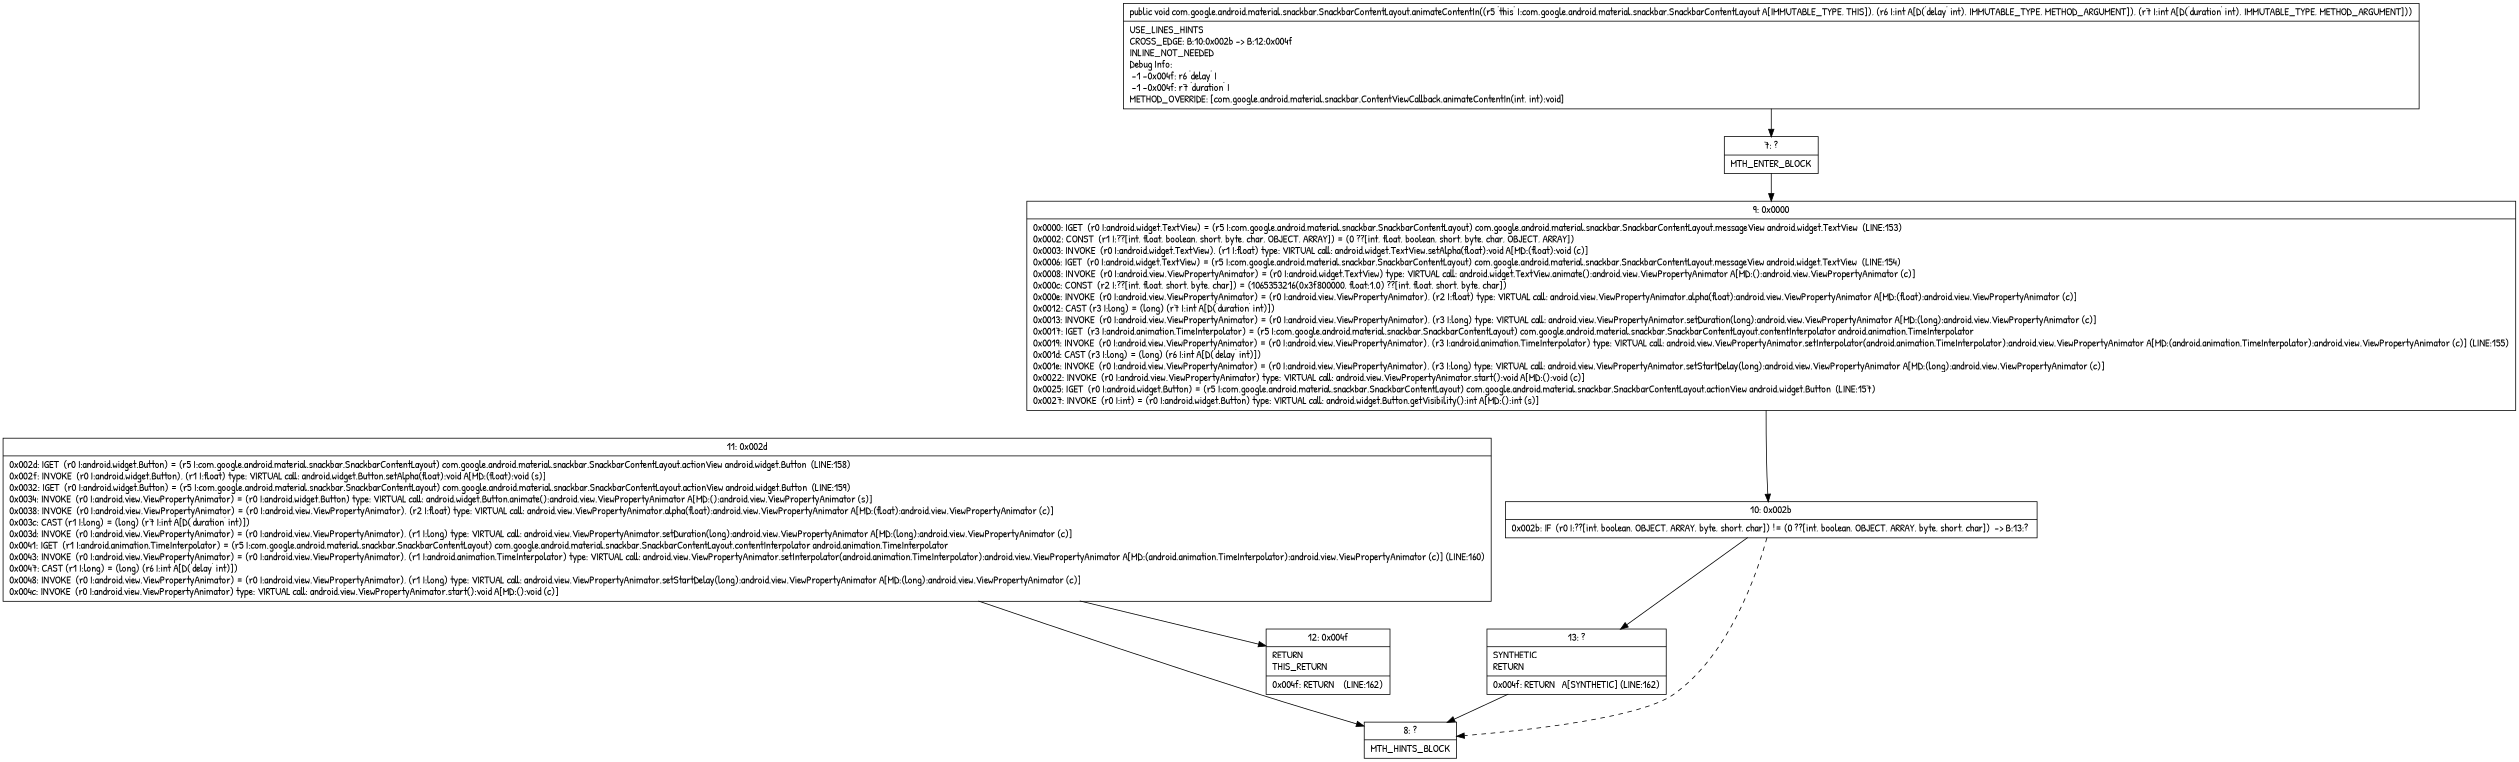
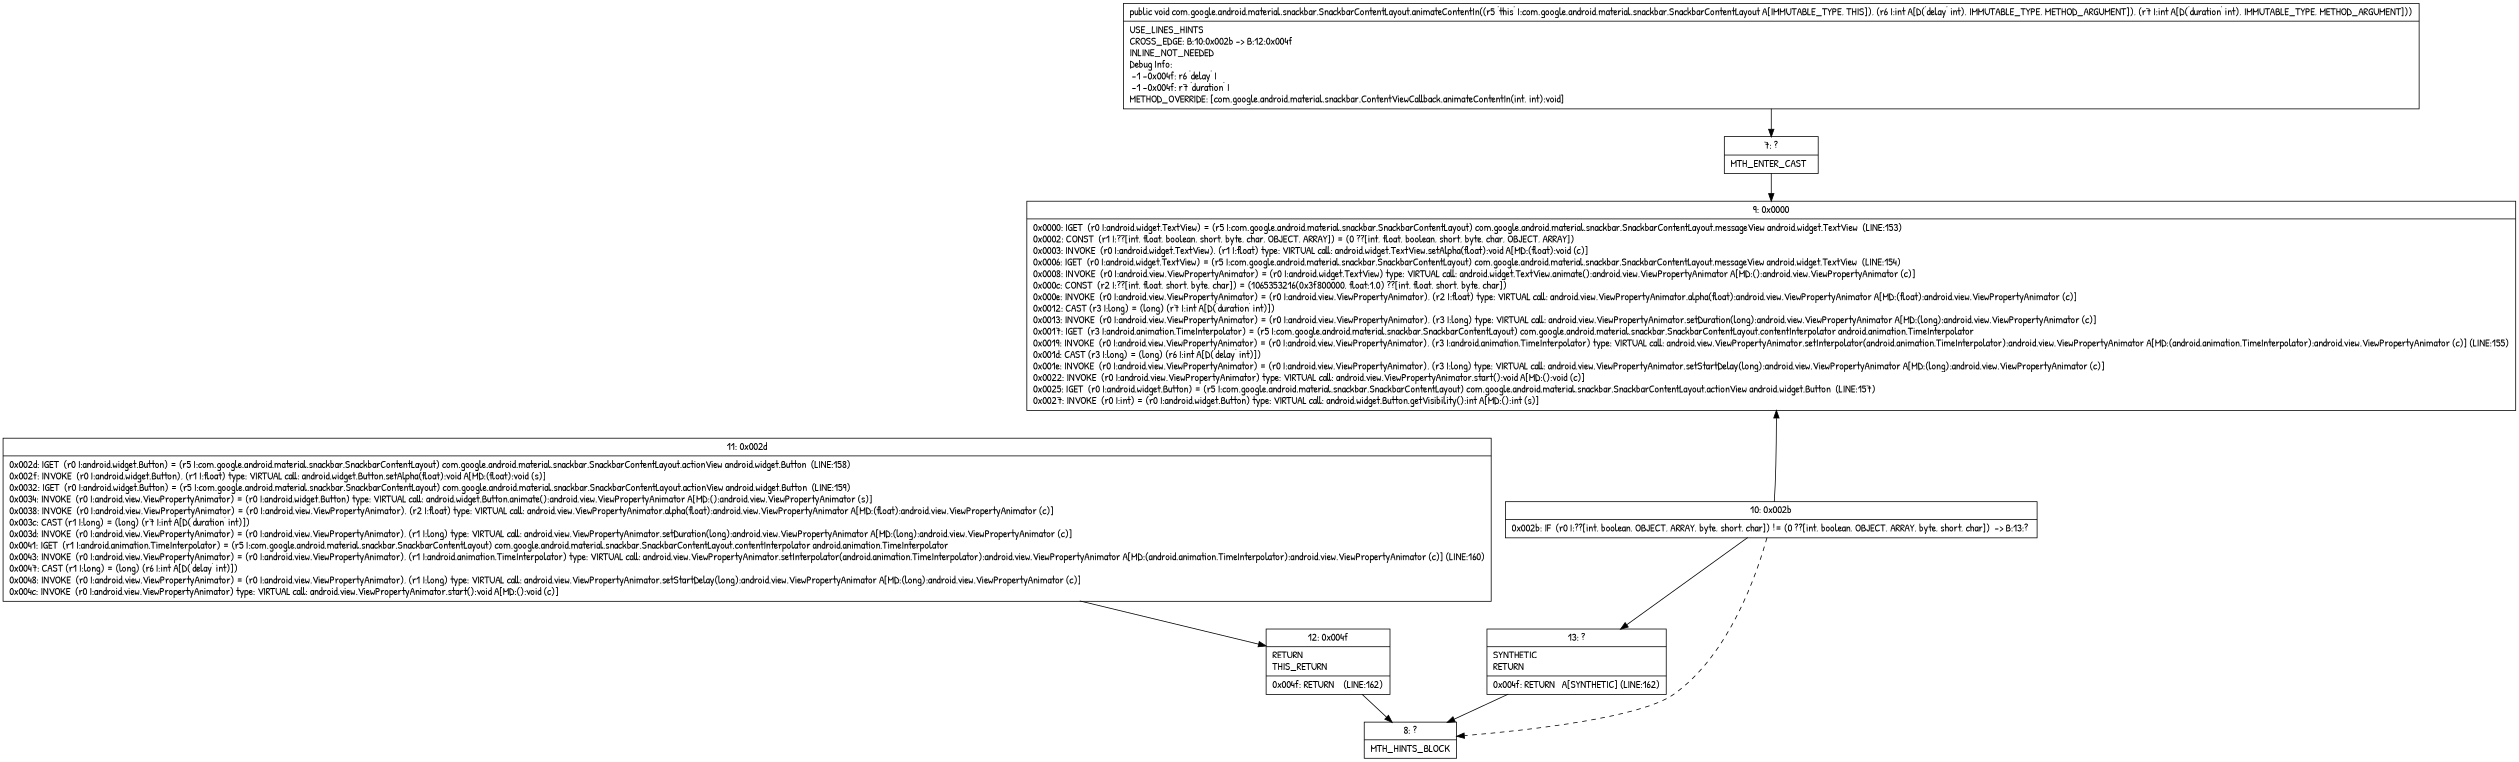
node "7: ?": text "MTH_ENTER_BLOCK" -> "MTH_ENTER_CAST"
edge "9: 0x0000" -> "10: 0x002b": reversed
edge "11: 0x002d" -> "8: ?": now "12: 0x004f" -> "8: ?"
